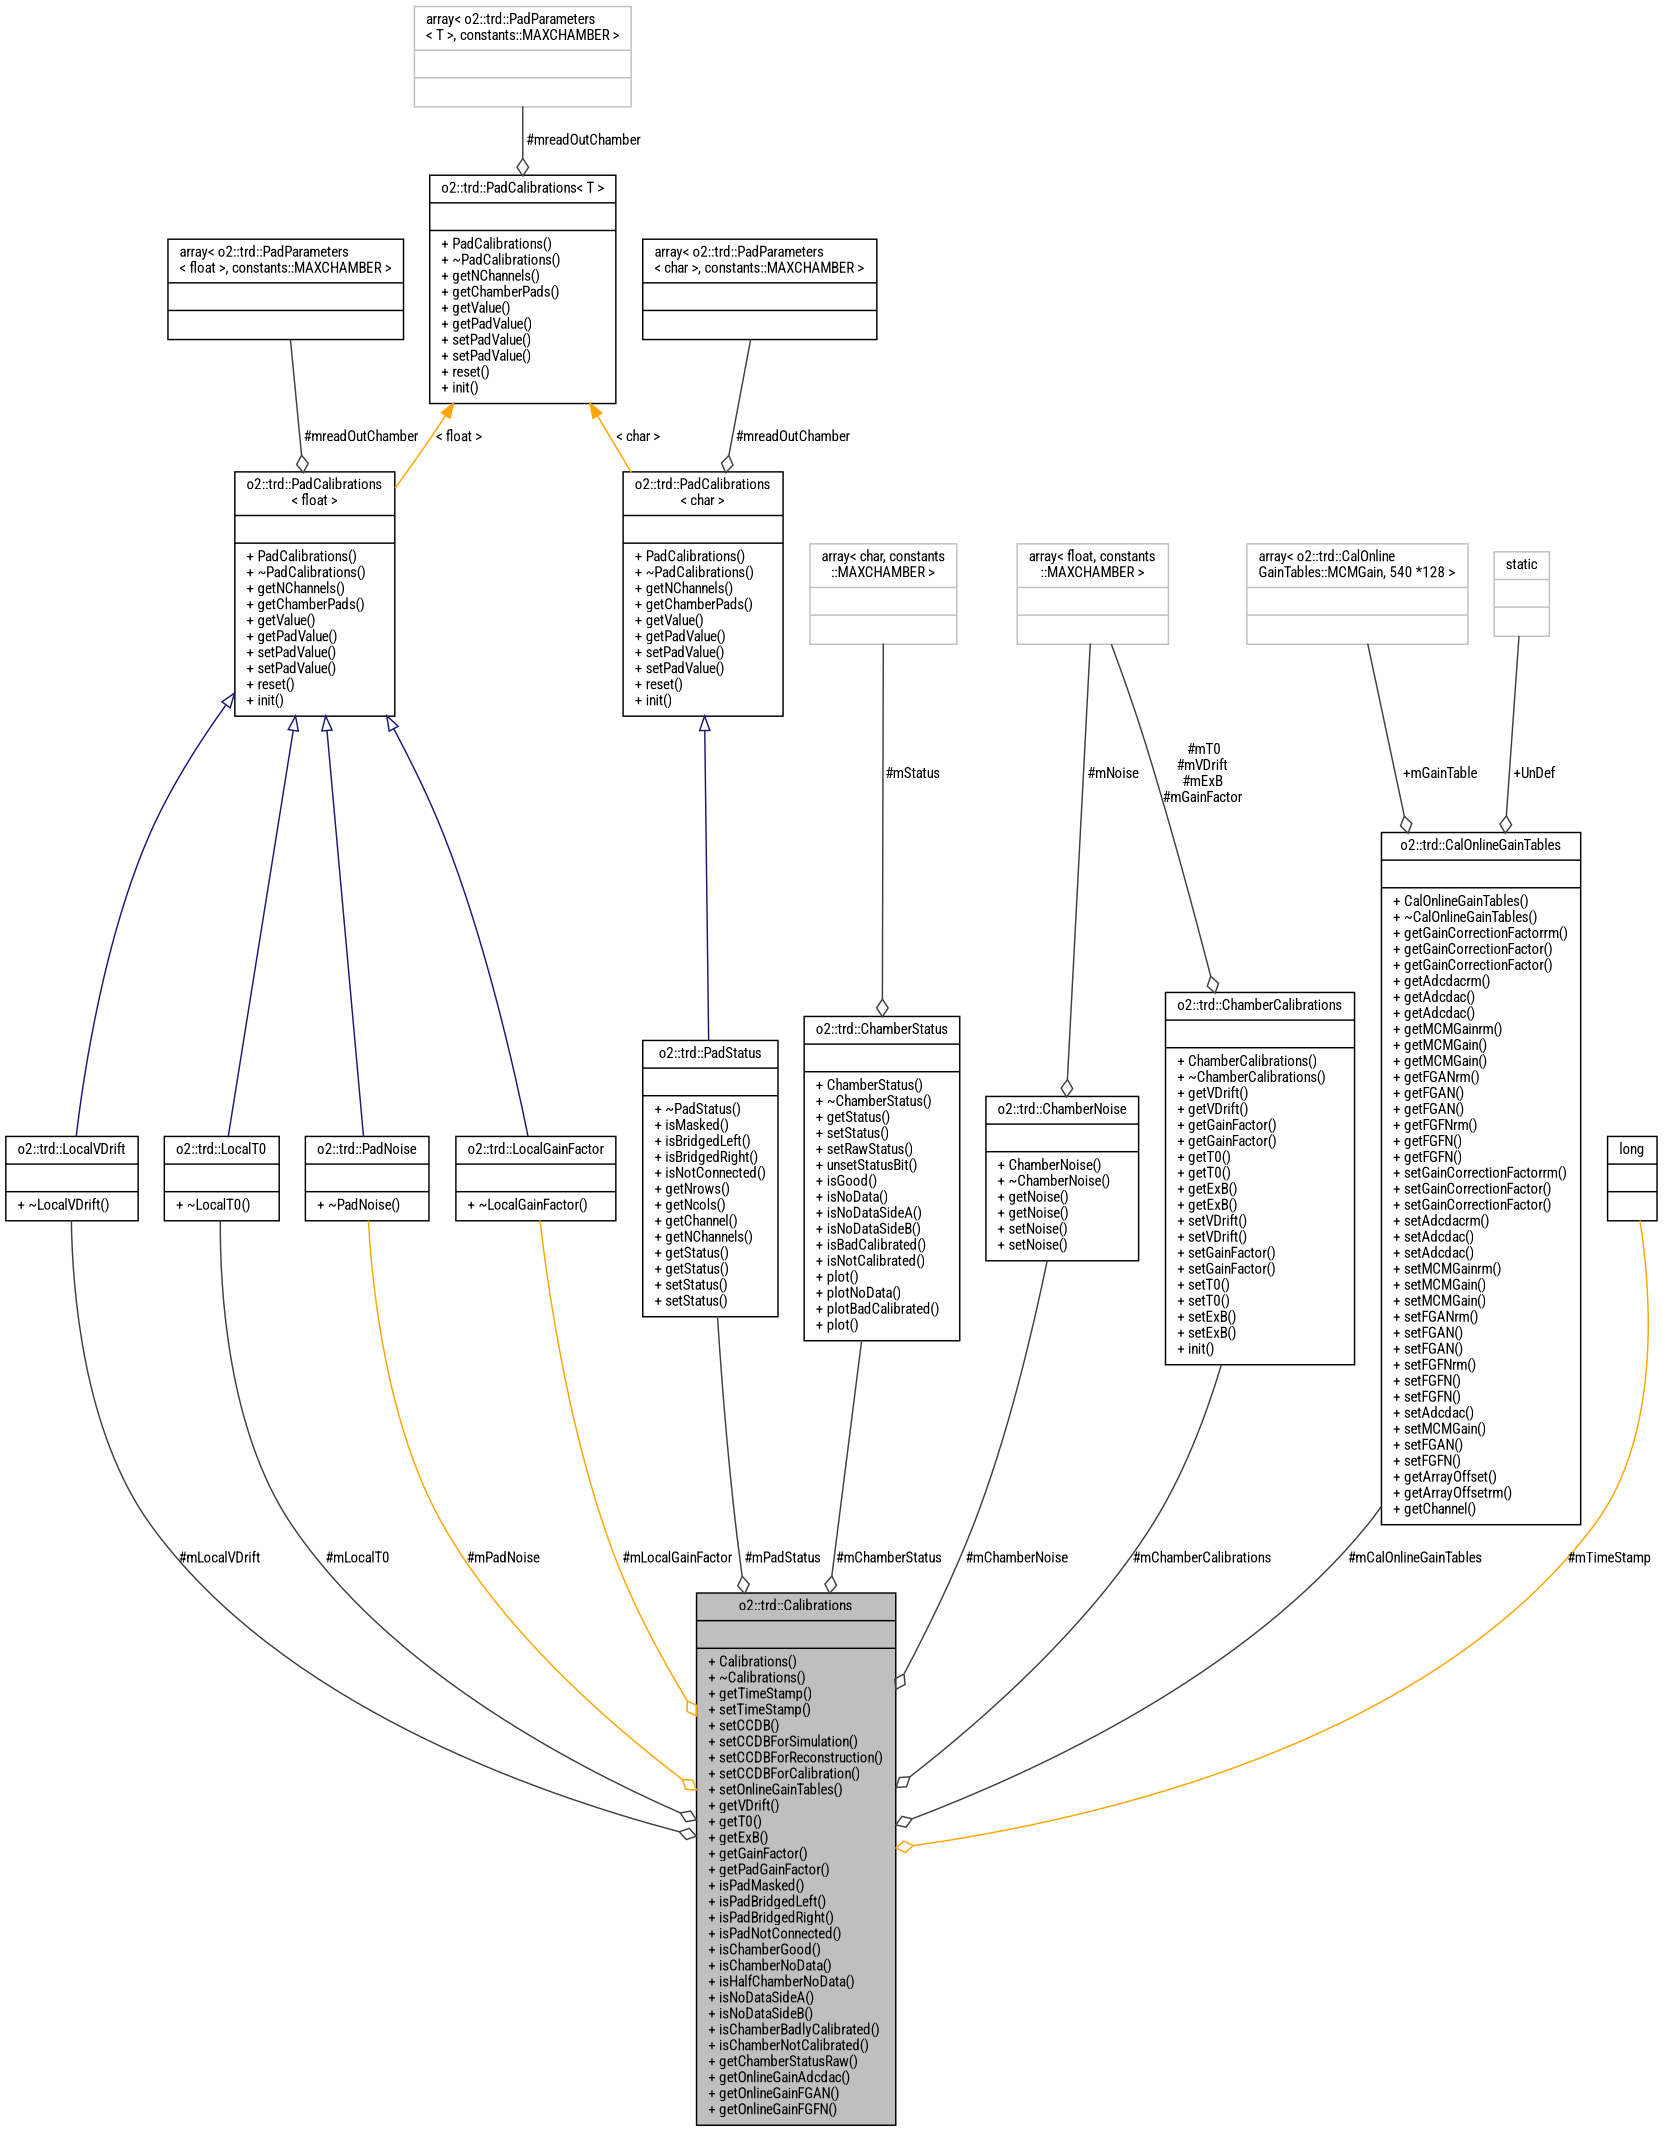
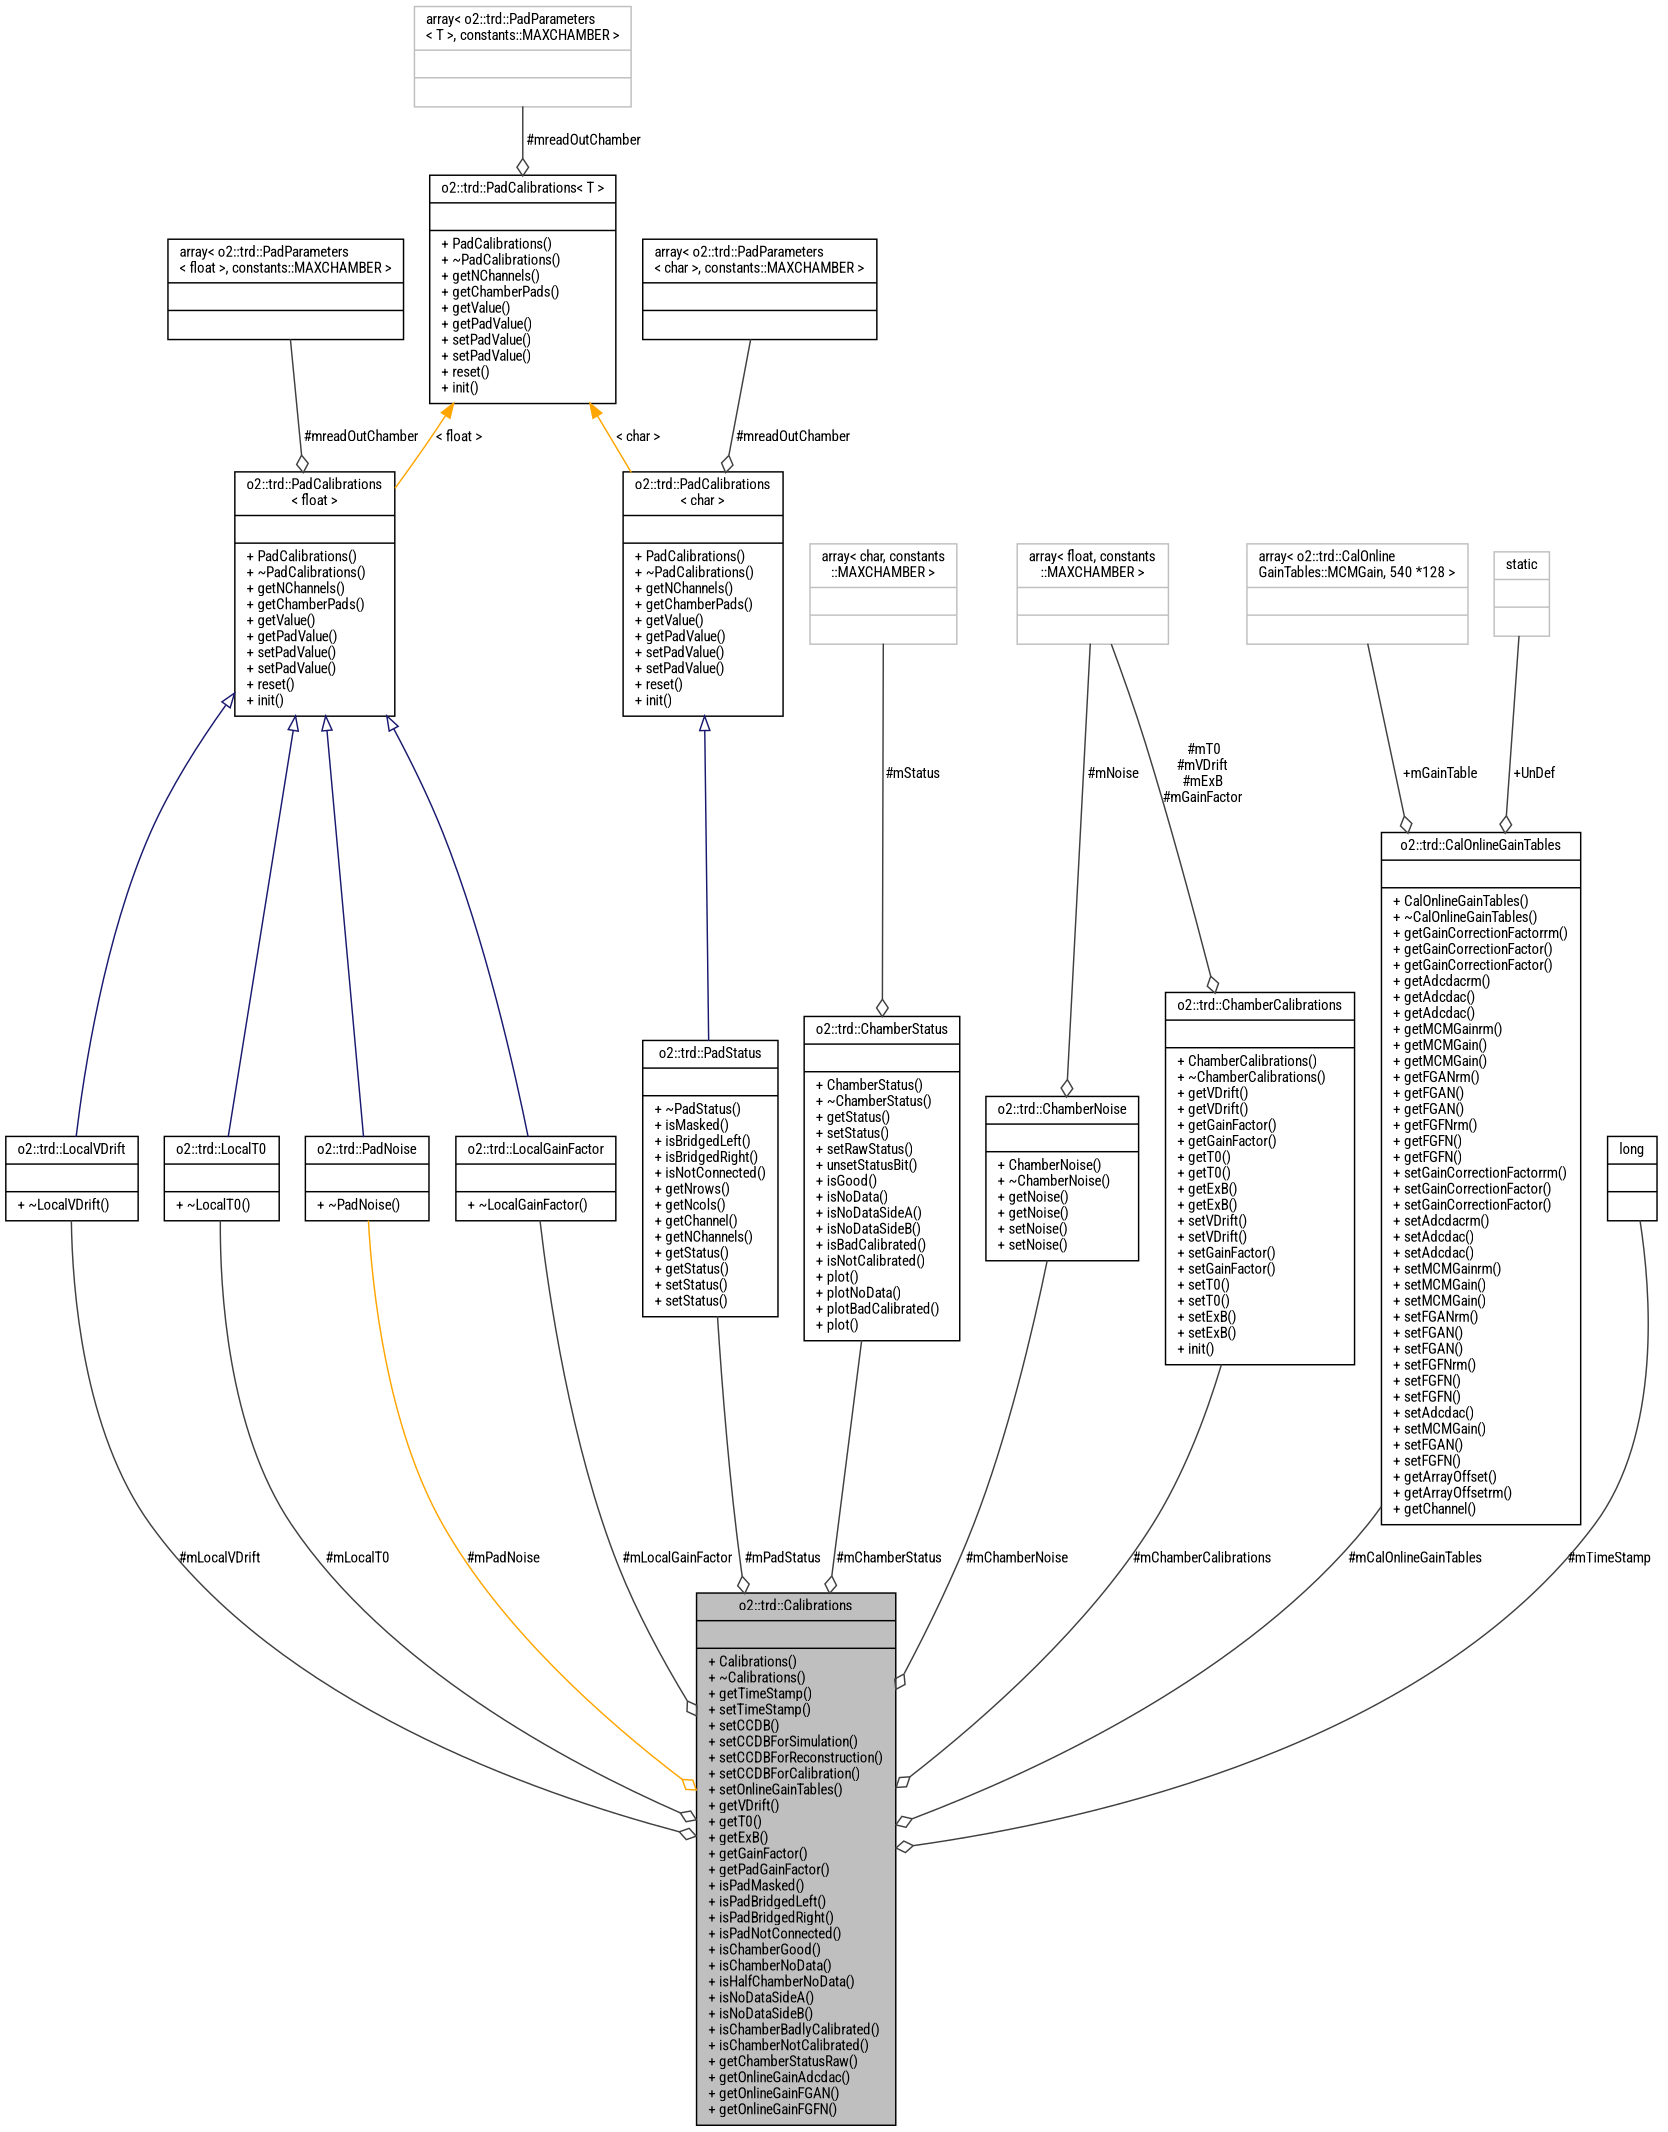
edge "o2::trd::LocalGainFactor" -> "o2::trd::Calibrations": color orange -> grey25
edge "long" -> "o2::trd::Calibrations": color orange -> grey25
